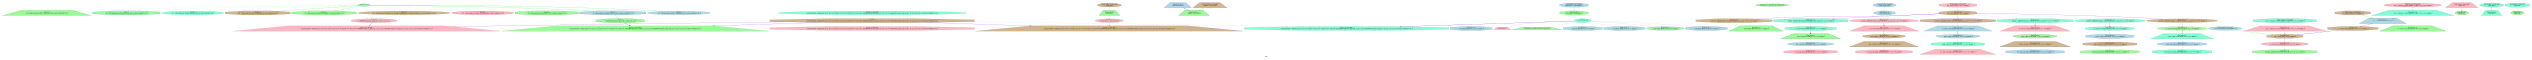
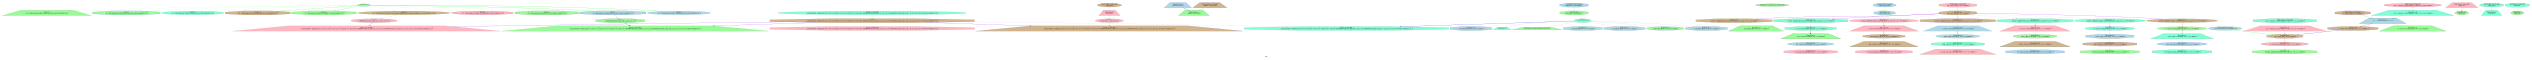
node "{[malloc] ValVar ID: 27 Function: malloc }": fillcolor palegreen -> lightpink
node "{DummyValVar ID: 1}": fillcolor lightpink -> aquamarine
